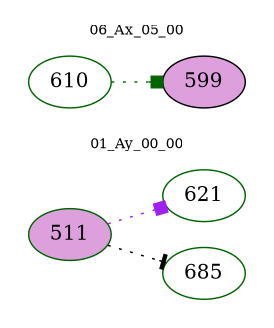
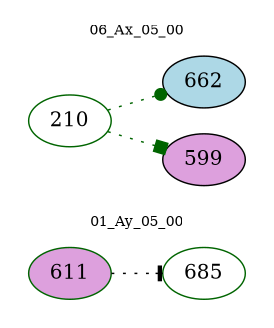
node "610": label "610" -> "210"
node "662": added
cluster "01_Ay_00_00": label "01_Ay_00_00" -> "01_Ay_05_00"
node "621": removed
node "511": label "511" -> "611"
